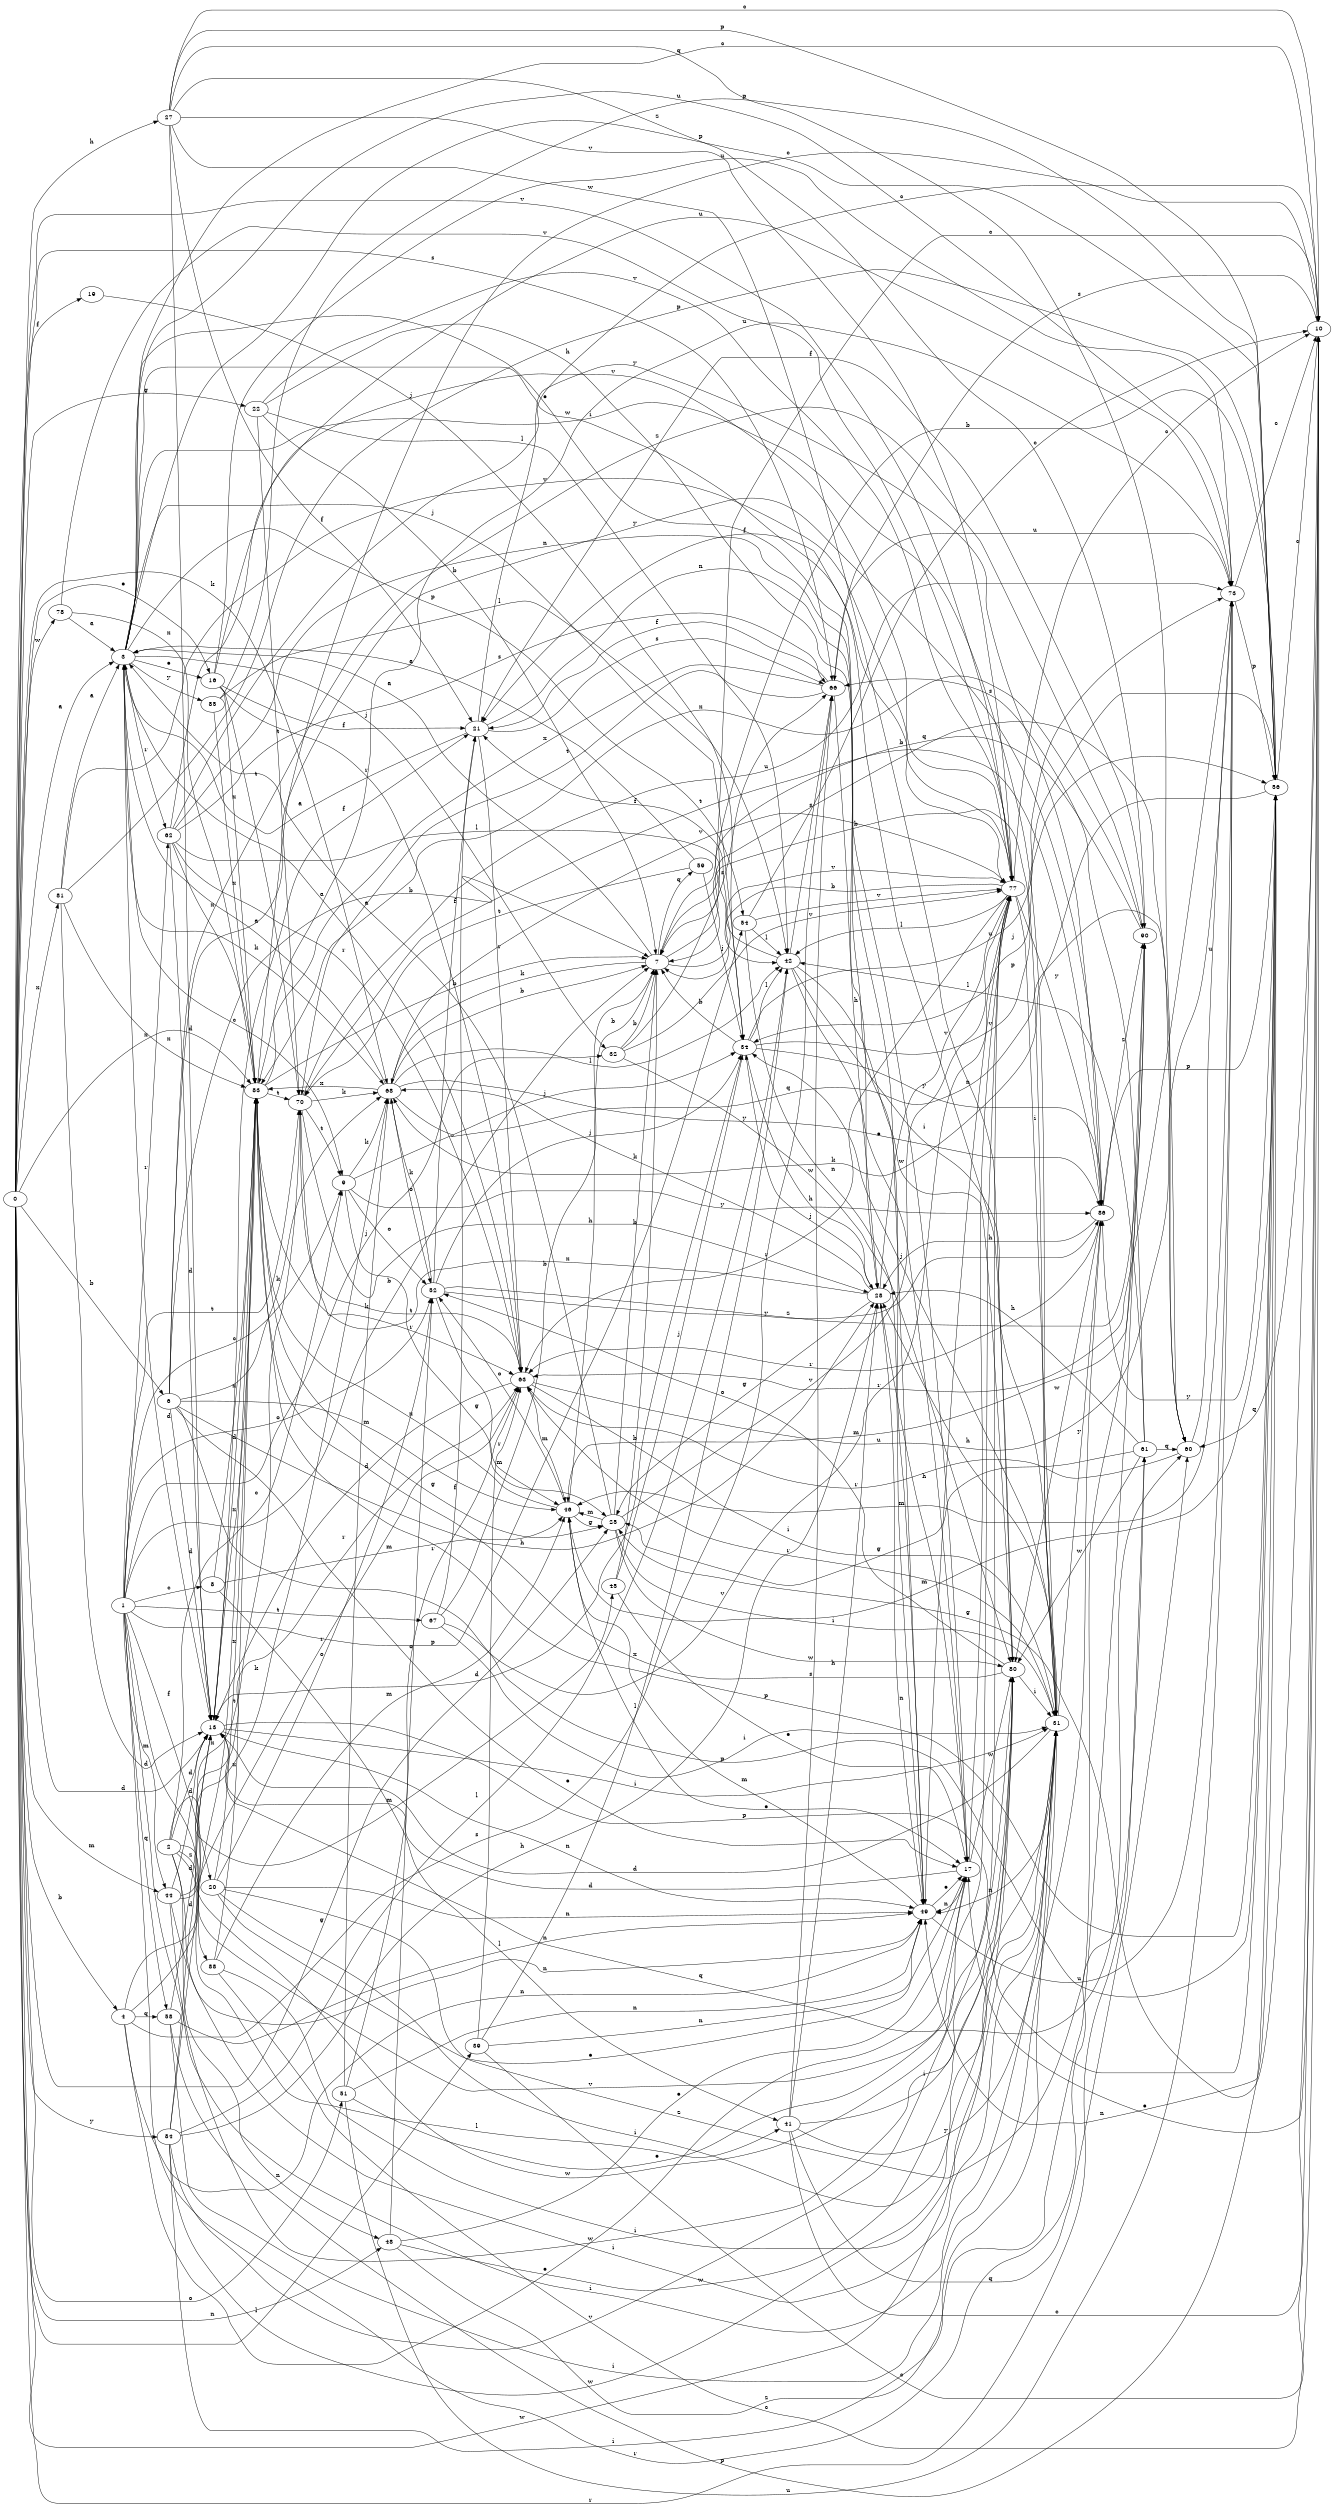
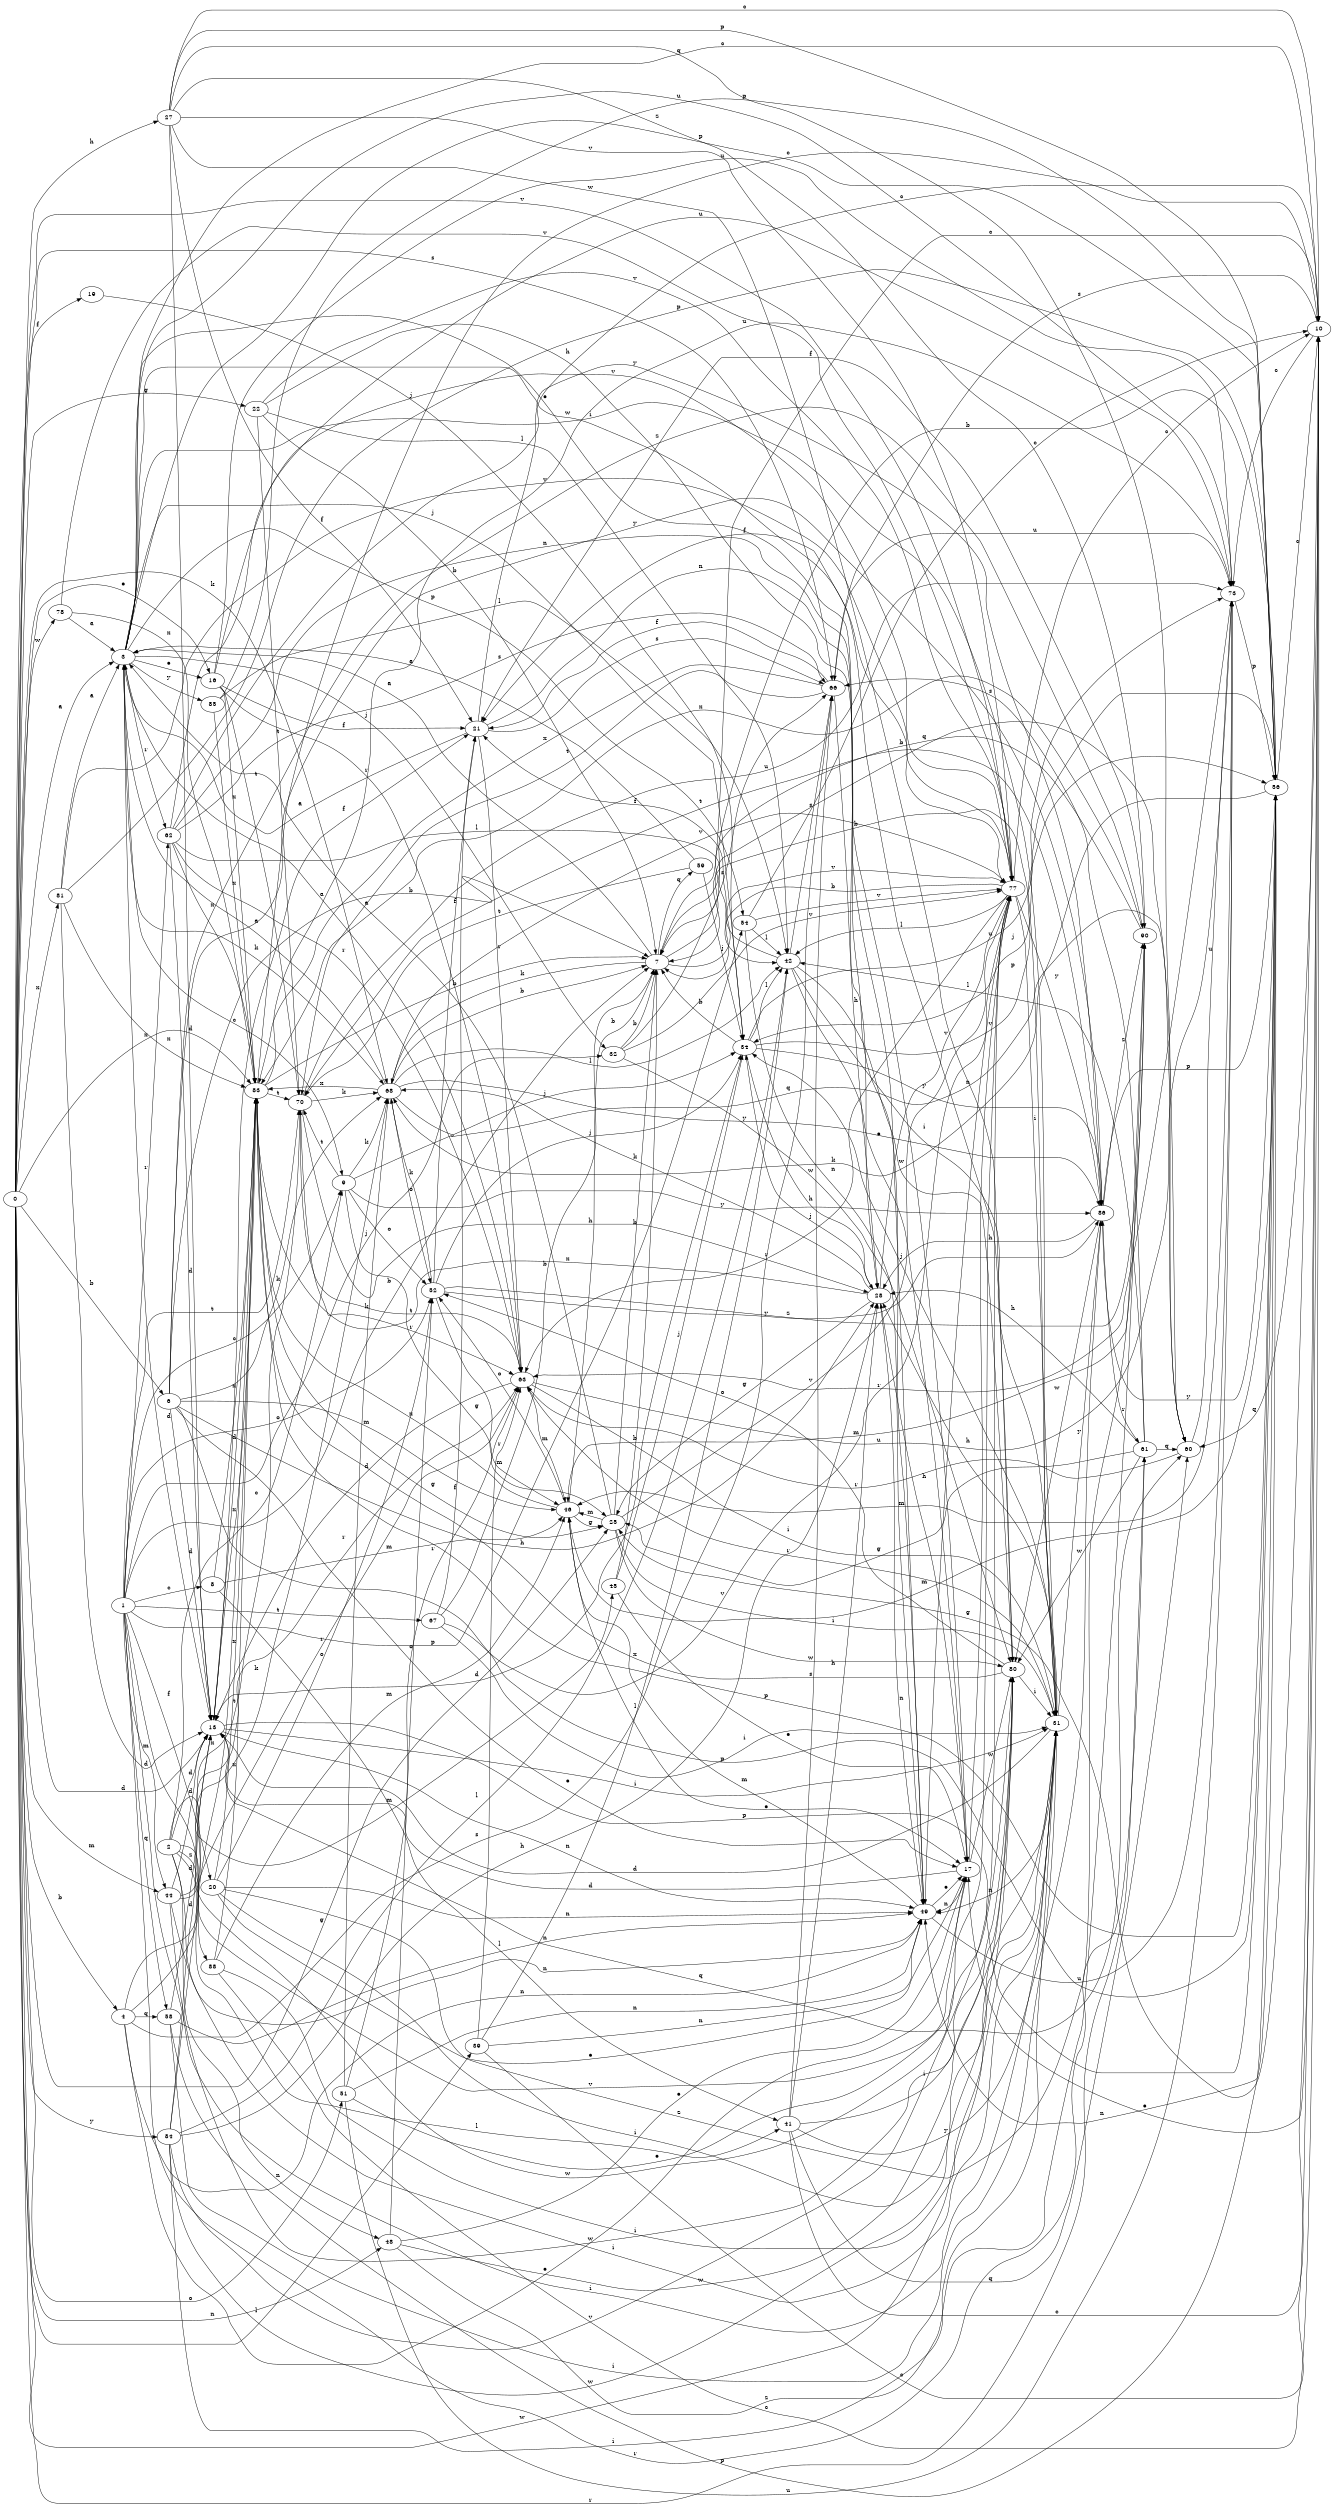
edge "73" -> "10": reversed
edge "70" -> "9": reversed
edge "86" -> "63": now "86" -> "61"
